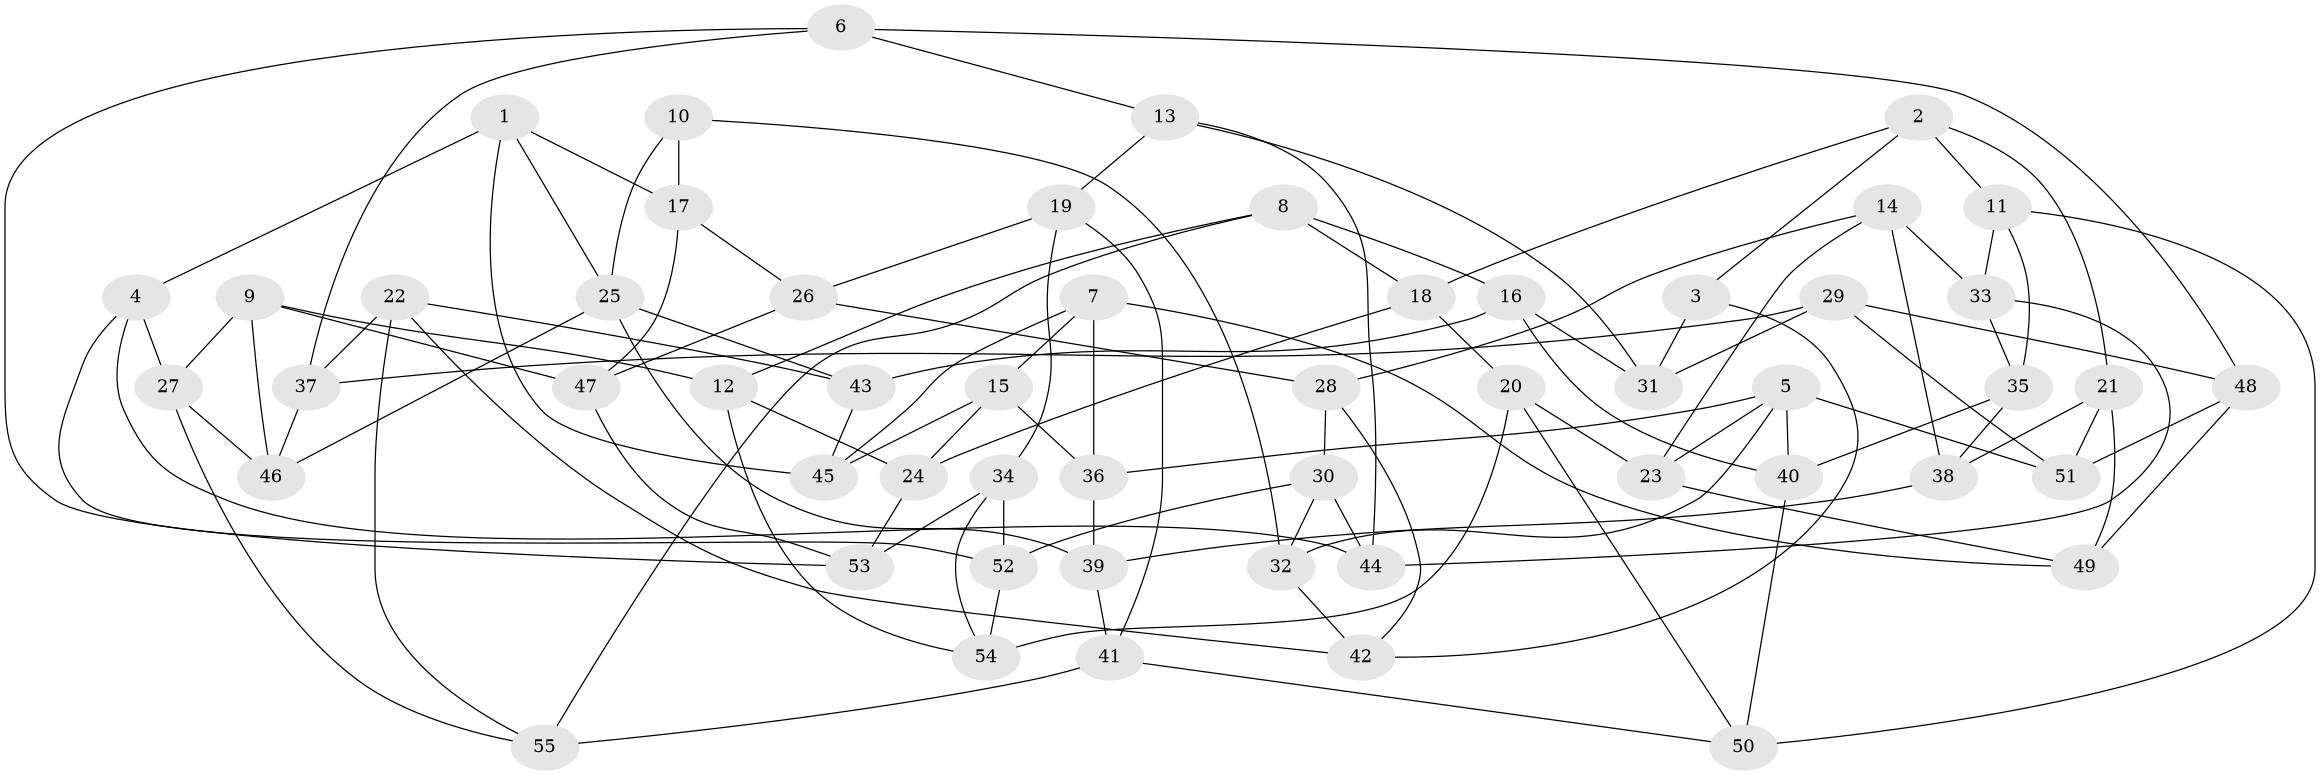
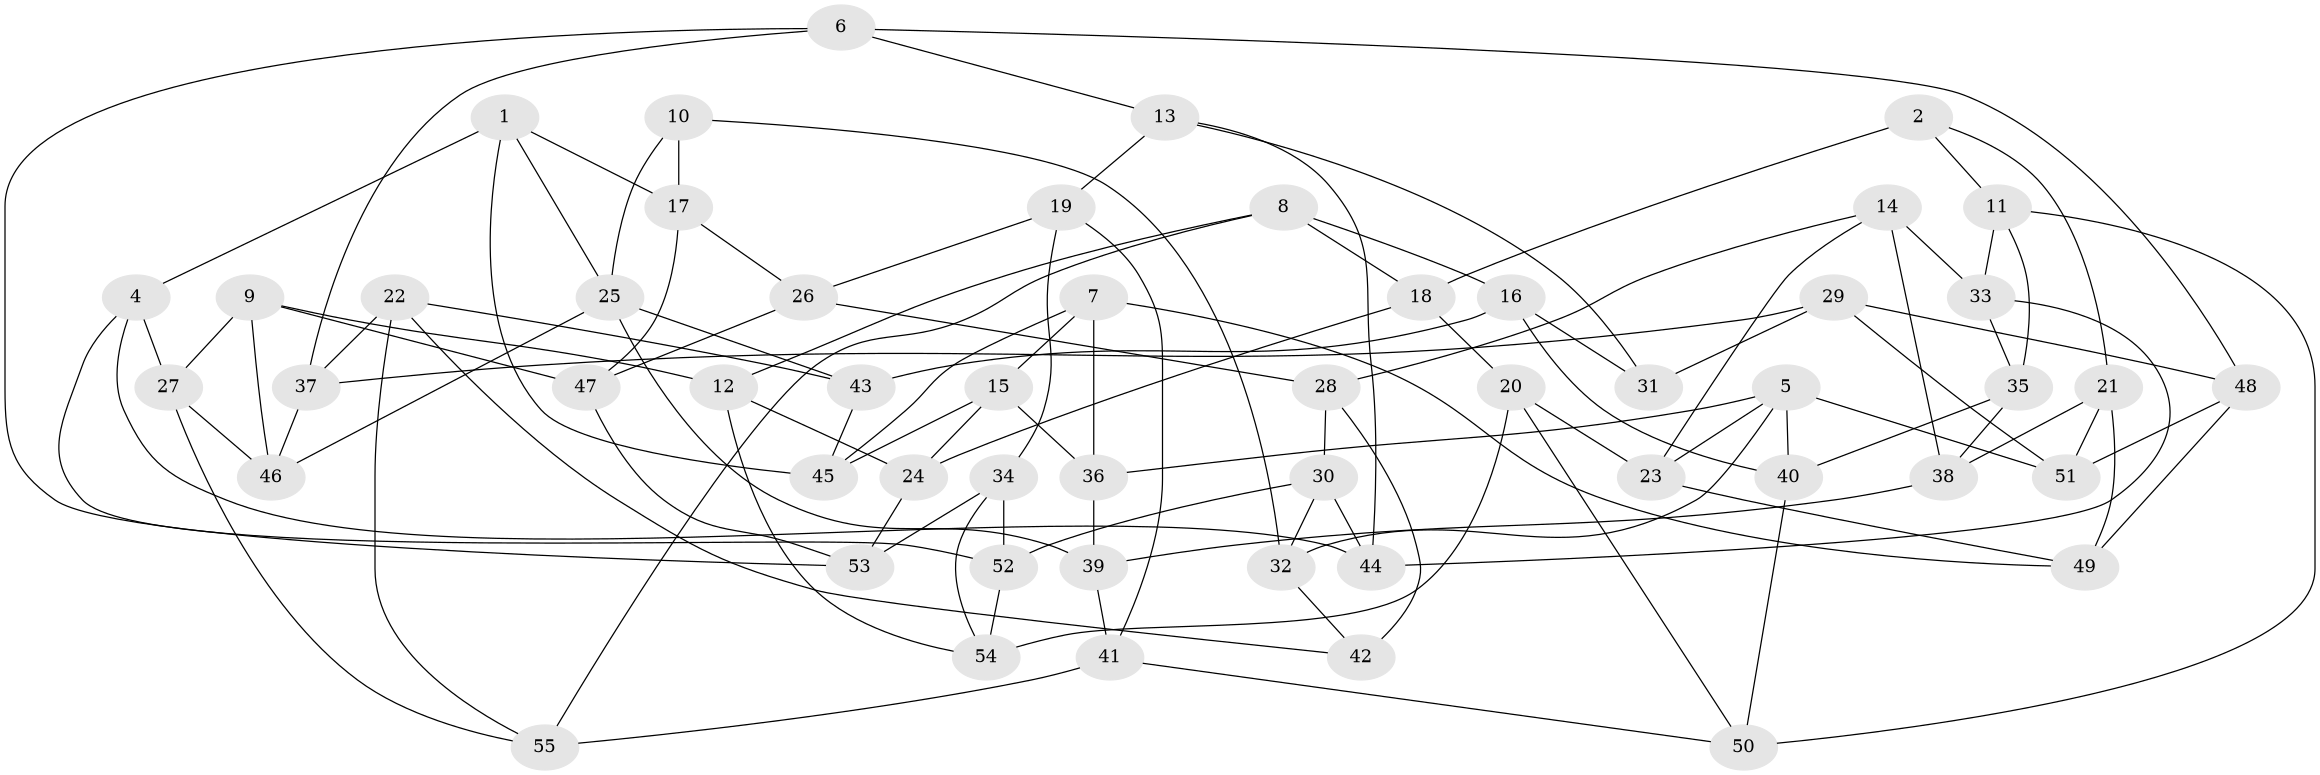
node "3": removed
